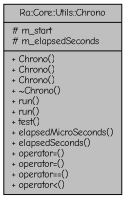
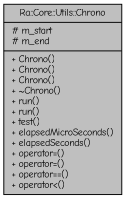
node "Ra::Core::Utils::Chrono": text "# m_elapsedSeconds" -> "# m_end"
